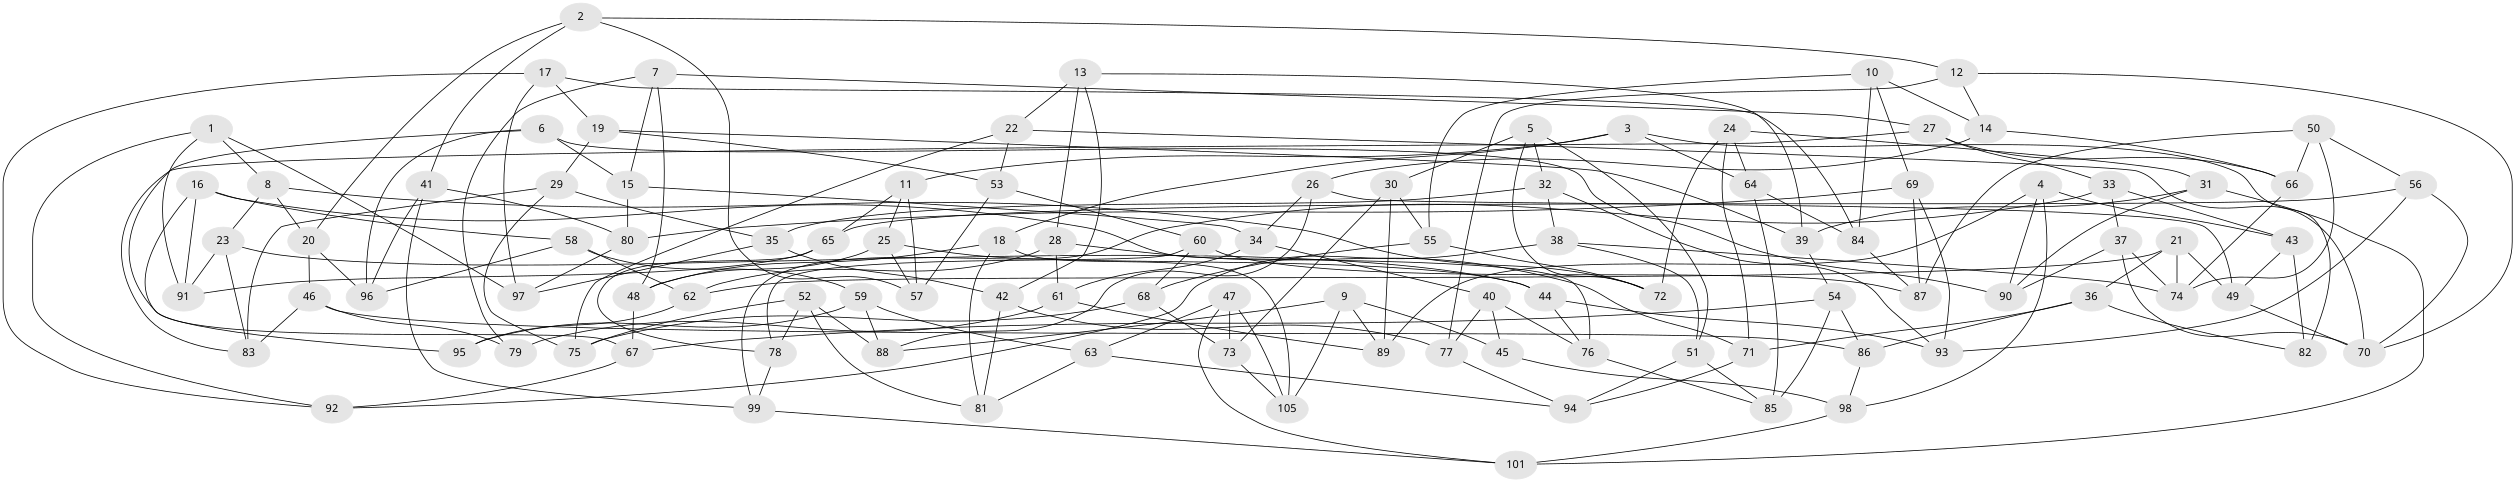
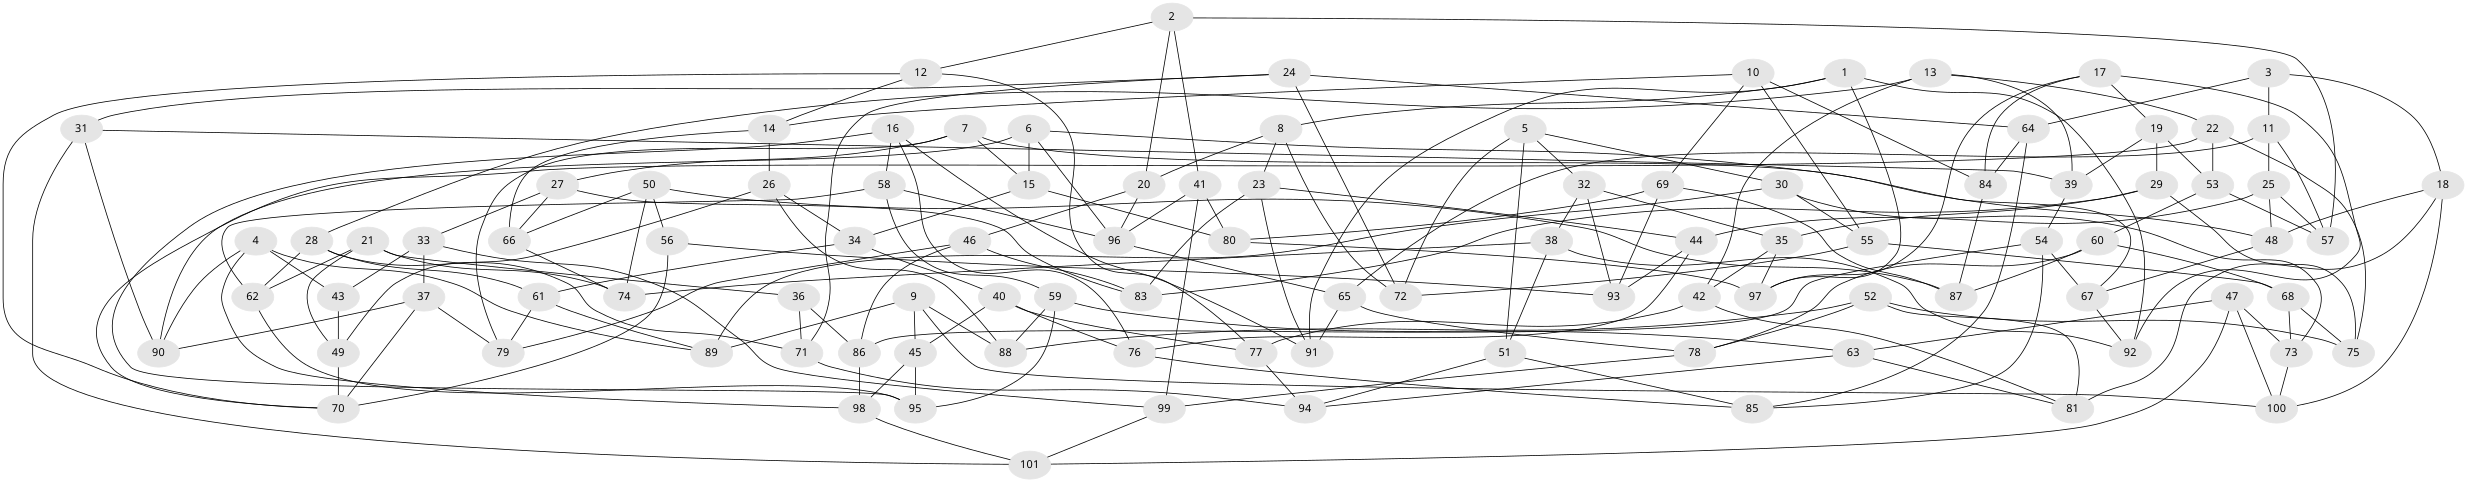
edge "56" -- "65": now "96" -- "65"
edge "37" -- "74": now "37" -- "79"
node "82": removed
edge "45" -- "95": added
node "105": label "105" -> "100"
